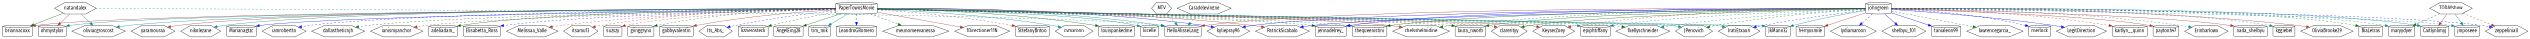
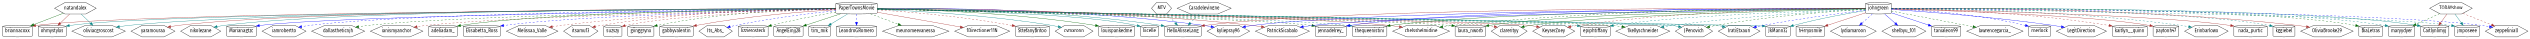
edge "natandalex" -> "HelloAlisseLang": removed
node "nada_shelbyu": label "nada_shelbyu" -> "nada_purtic"
